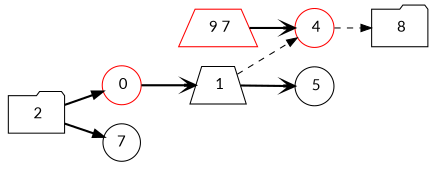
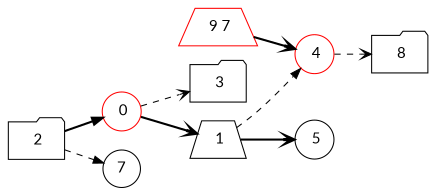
edge "4" -> "8": arrowhead normal -> vee
node "3": added
edge "2" -> "7": style bold -> dashed
